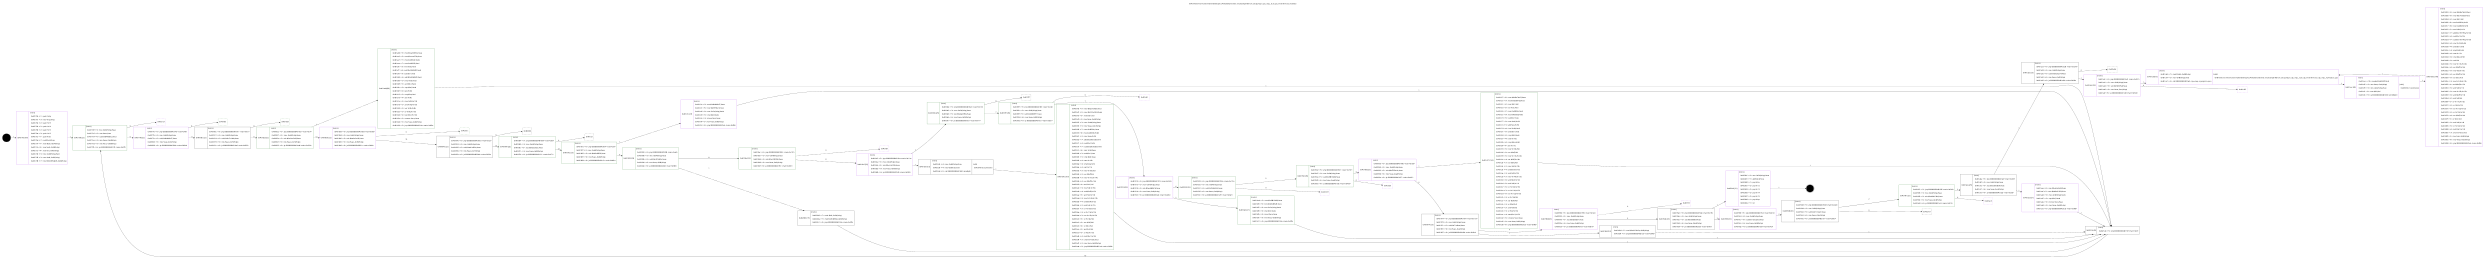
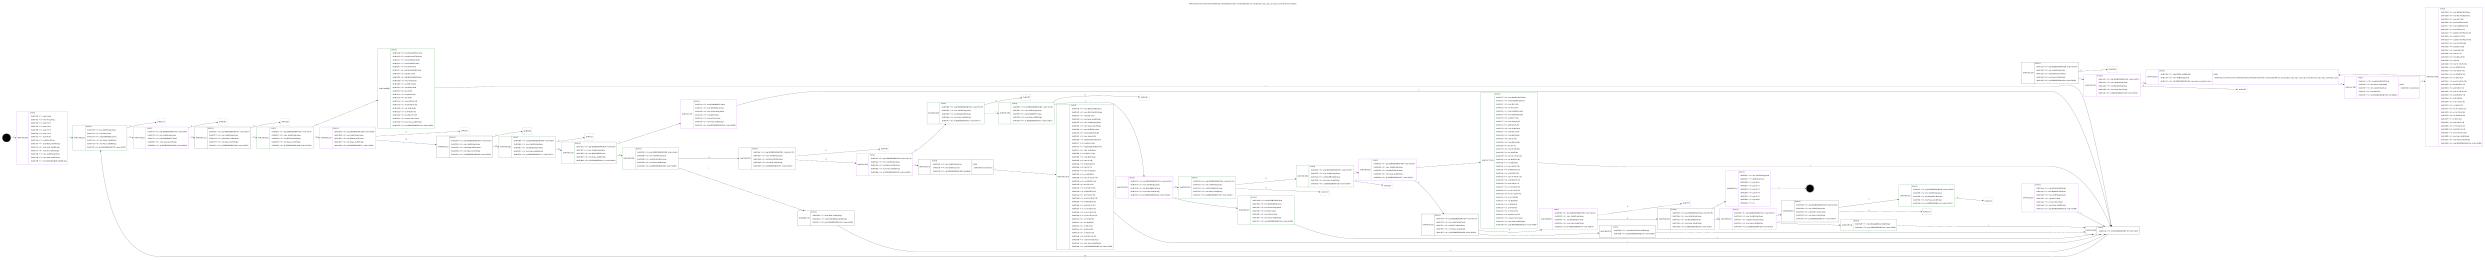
node "0x401a0a [25]": removed
node "0x401bdf [12]": added
